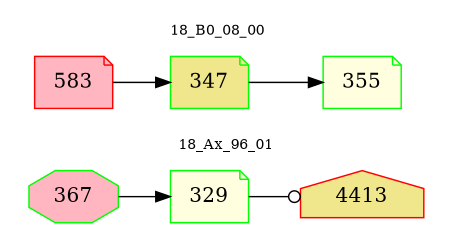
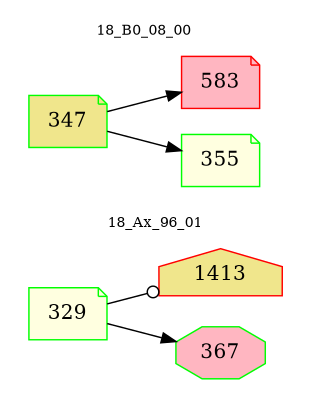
edge "583" -> "347": reversed
edge "367" -> "329": reversed
node "4413": label "4413" -> "1413"
